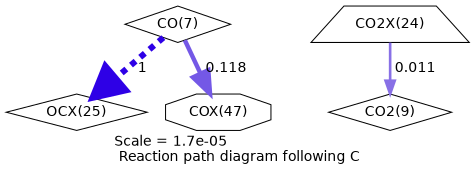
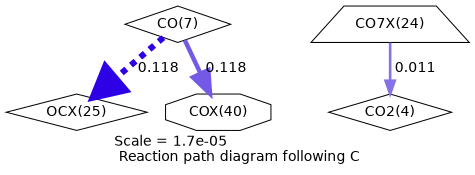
node "CO2X(24)": label "CO2X(24)" -> "CO7X(24)"
edge "CO(7)" -> "OCX(25)": label " 1" -> " 0.118"
node "COX(47)": label "COX(47)" -> "COX(40)"
node "CO2(9)": label "CO2(9)" -> "CO2(4)"
